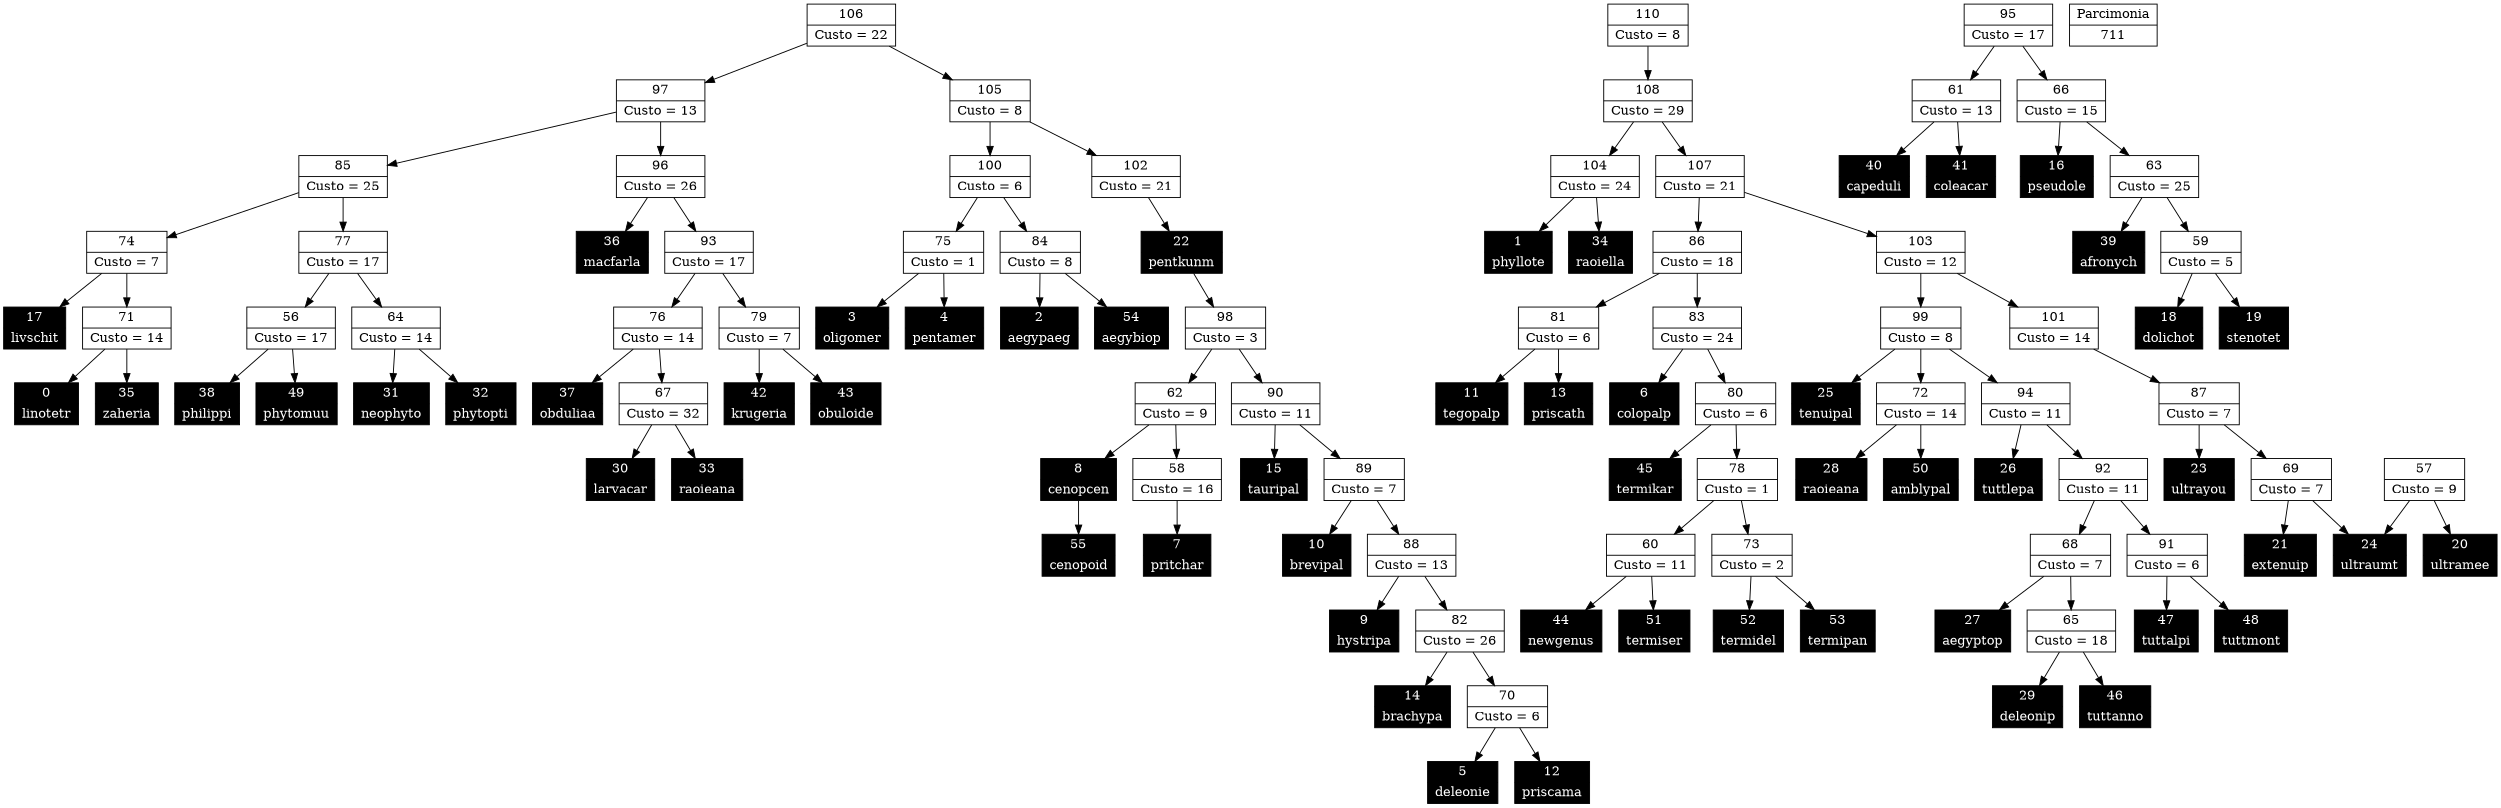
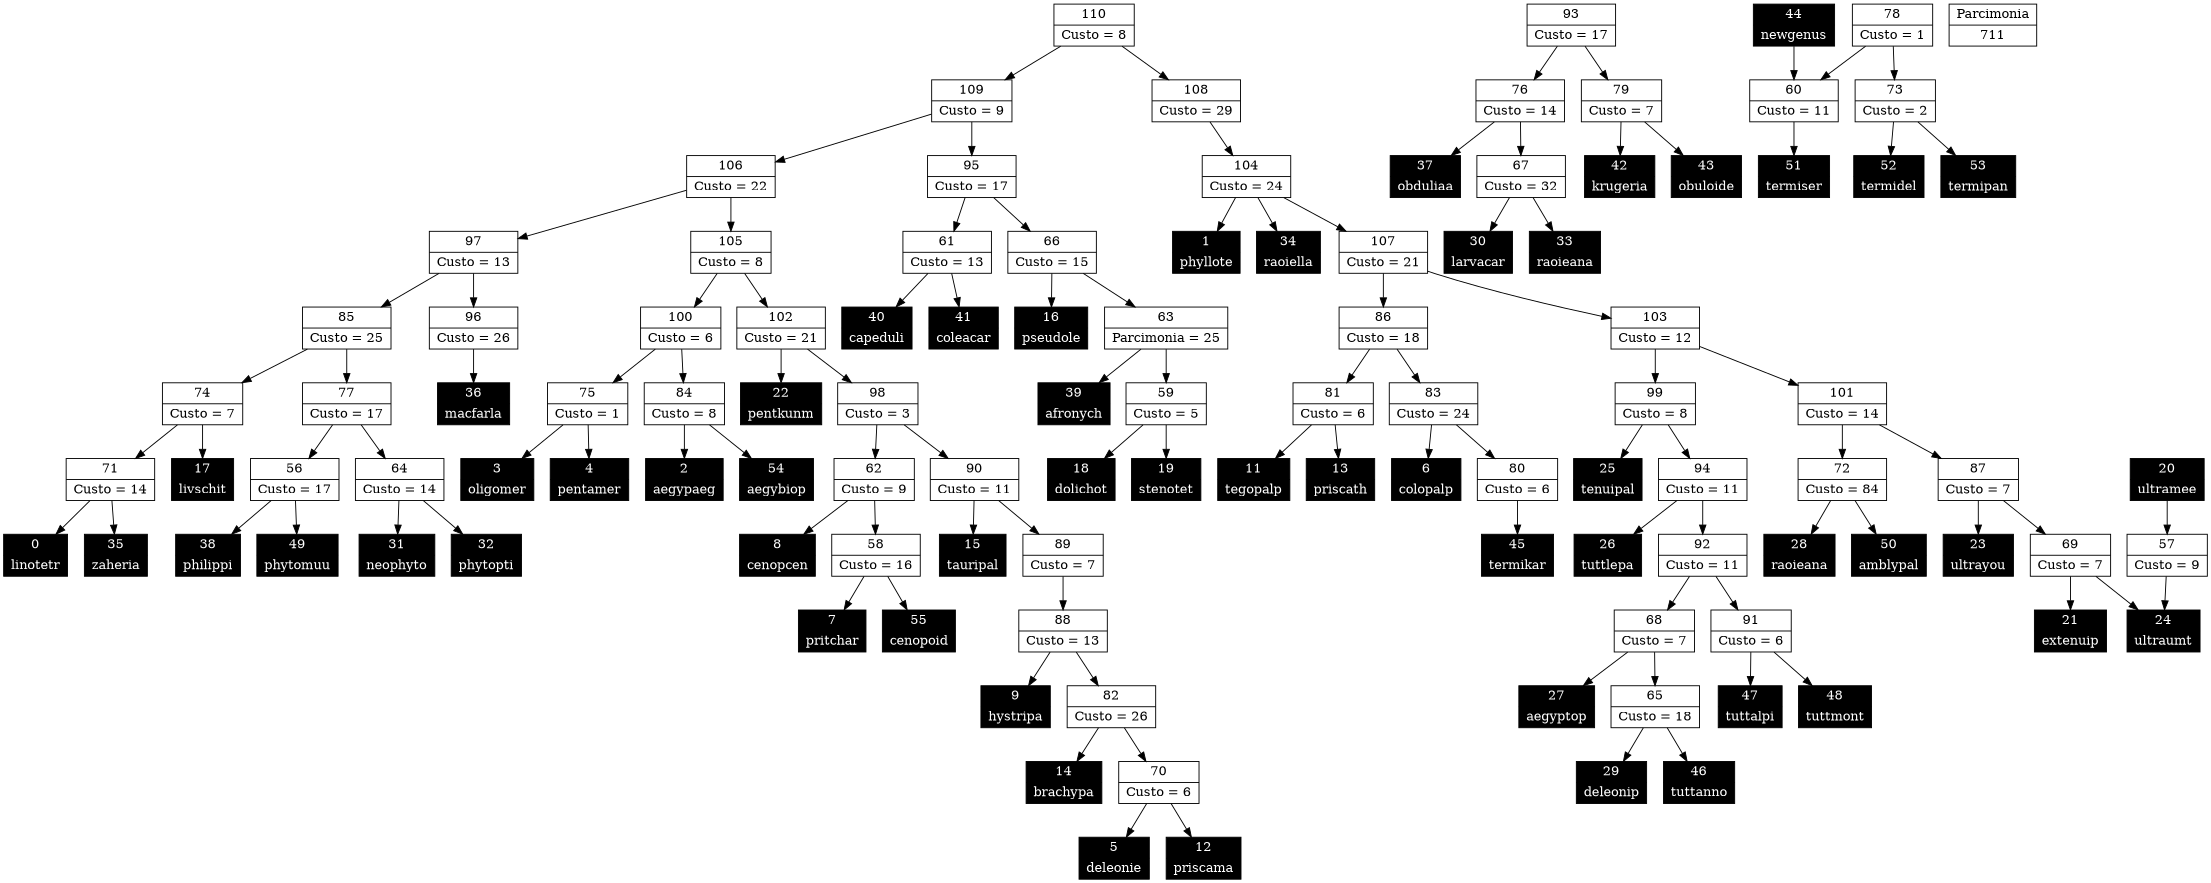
node "109": added
edge "108" -> "107": now "104" -> "107"
node "63": text "Custo = 25" -> "Parcimonia = 25"
edge "96" -> "93": removed
edge "22" -> "98": now "102" -> "98"
edge "99" -> "72": now "101" -> "72"
node "72": text "Custo = 14" -> "Custo = 84"
edge "80" -> "78": removed
edge "8" -> "55": now "58" -> "55"
edge "57" -> "20": reversed
node "10": removed
edge "60" -> "44": reversed
